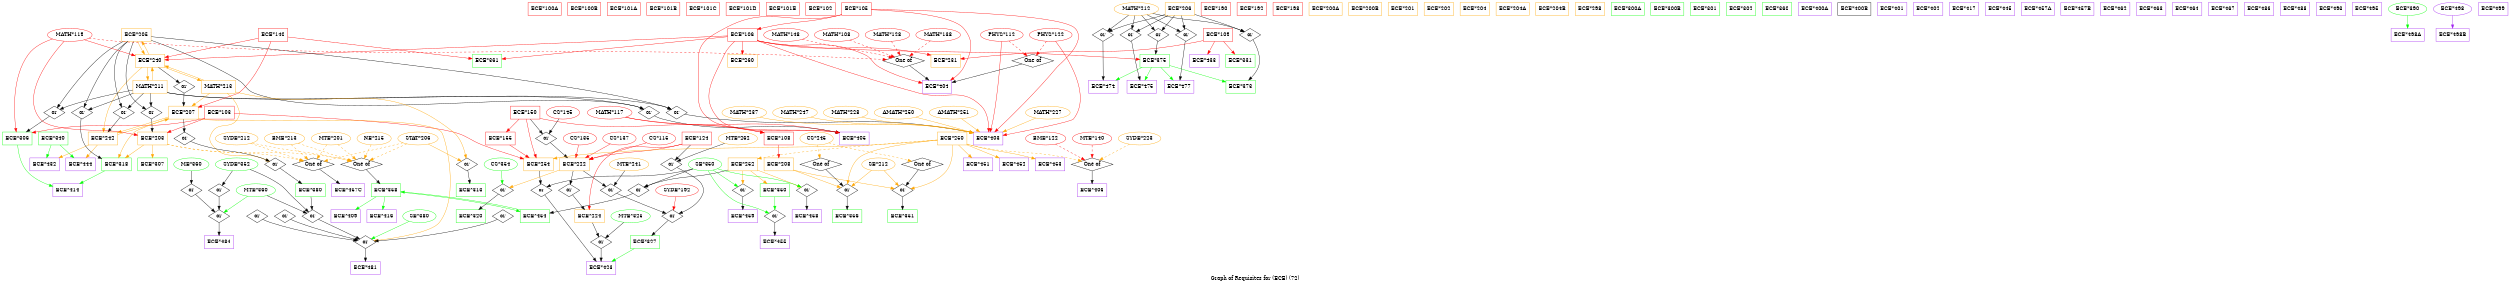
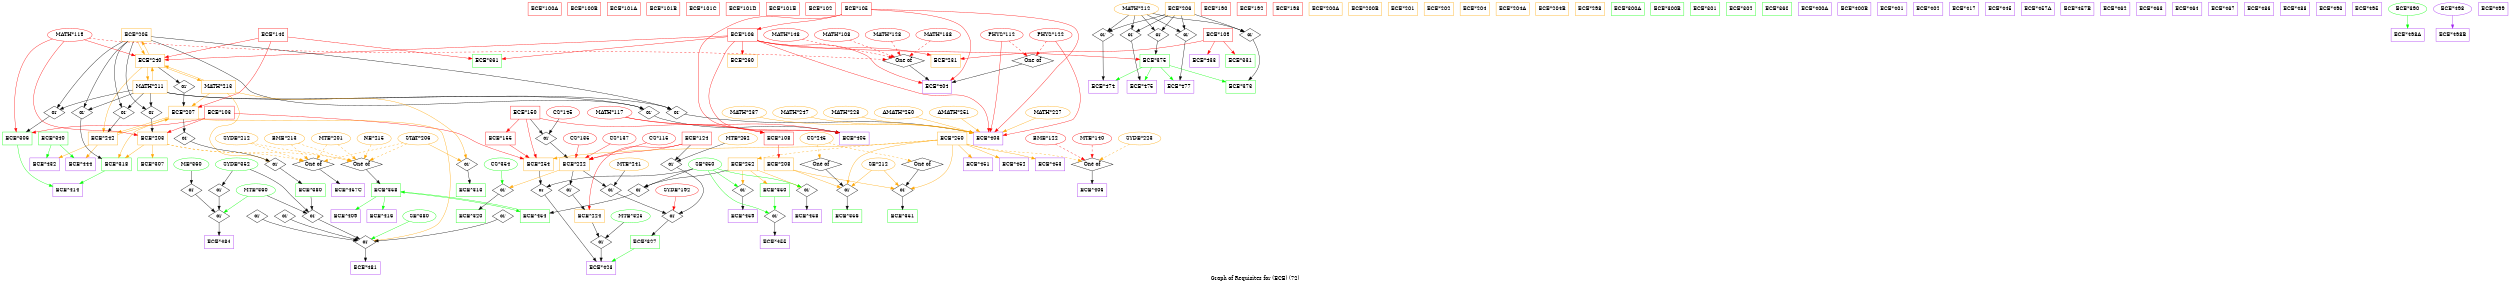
node "ECE*400B": color black -> purple
